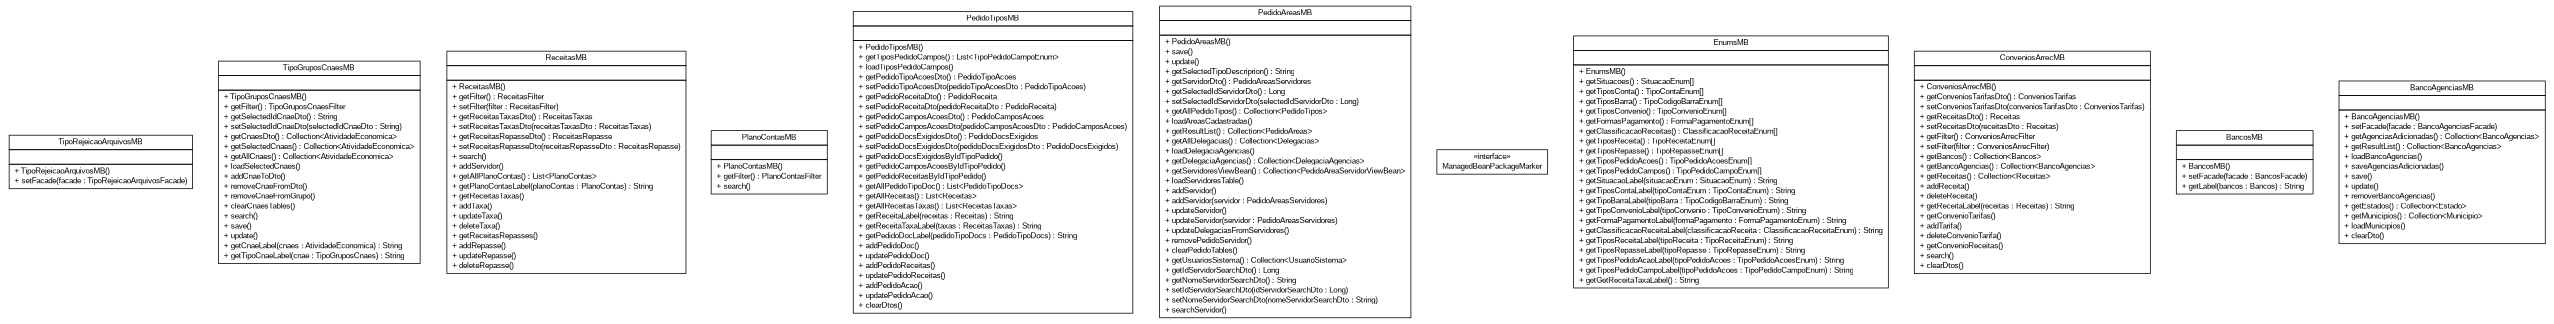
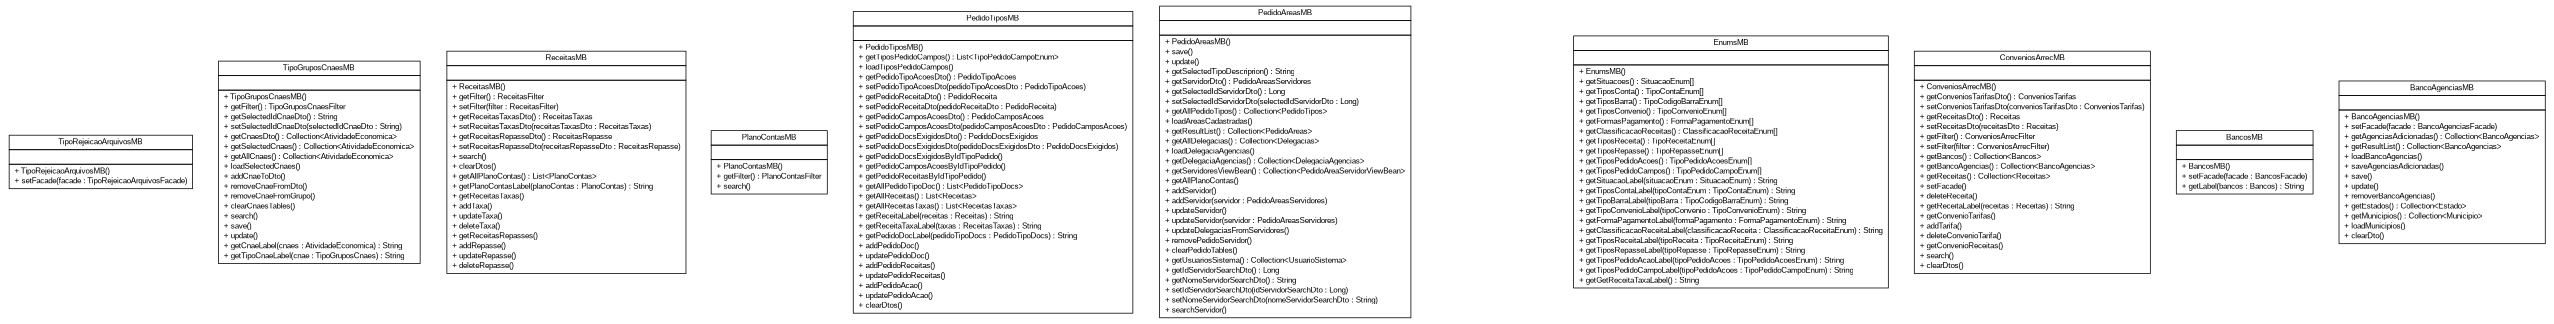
node "ManagedBeanPackageMarker": removed
node "ReceitasMB": text "+ addServidor()" -> "+ clearDtos()"
node "PedidoAreasMB": text "+ loadServidoresTable()" -> "+ getAllPlanoContas()"
node "ConveniosArrecMB": text "+ addReceita()" -> "+ setFacade()"
